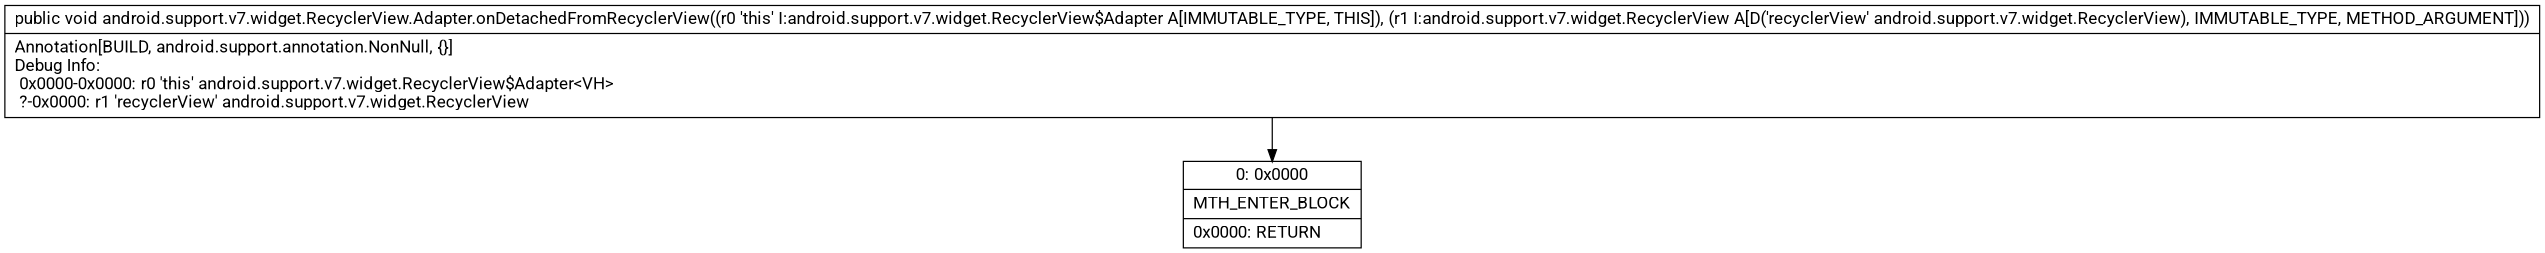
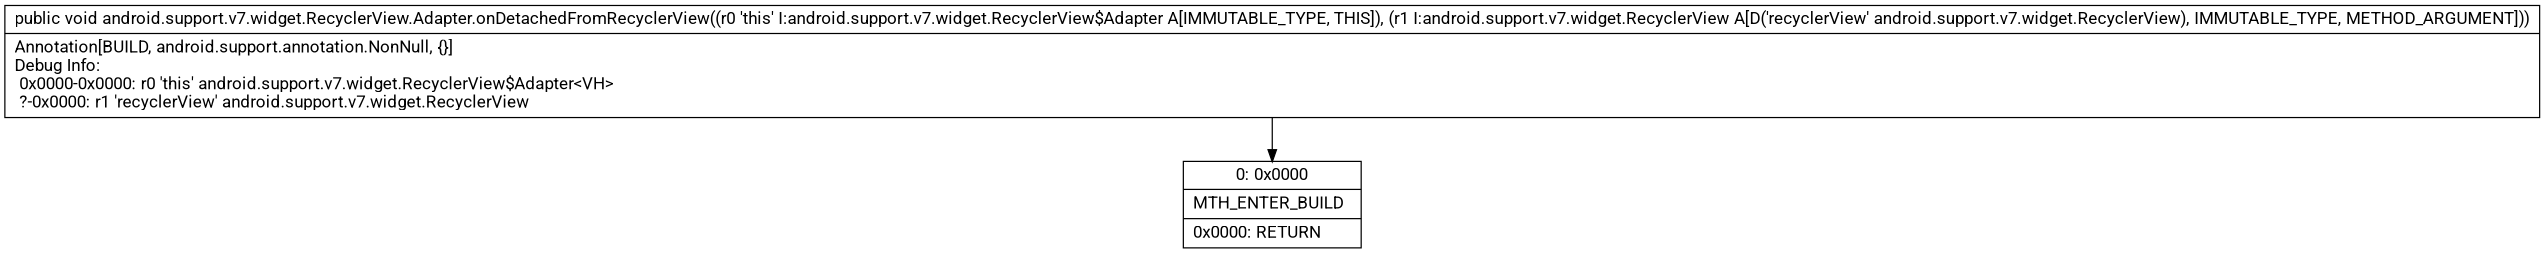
node "0: 0x0000": text "MTH_ENTER_BLOCK" -> "MTH_ENTER_BUILD"
